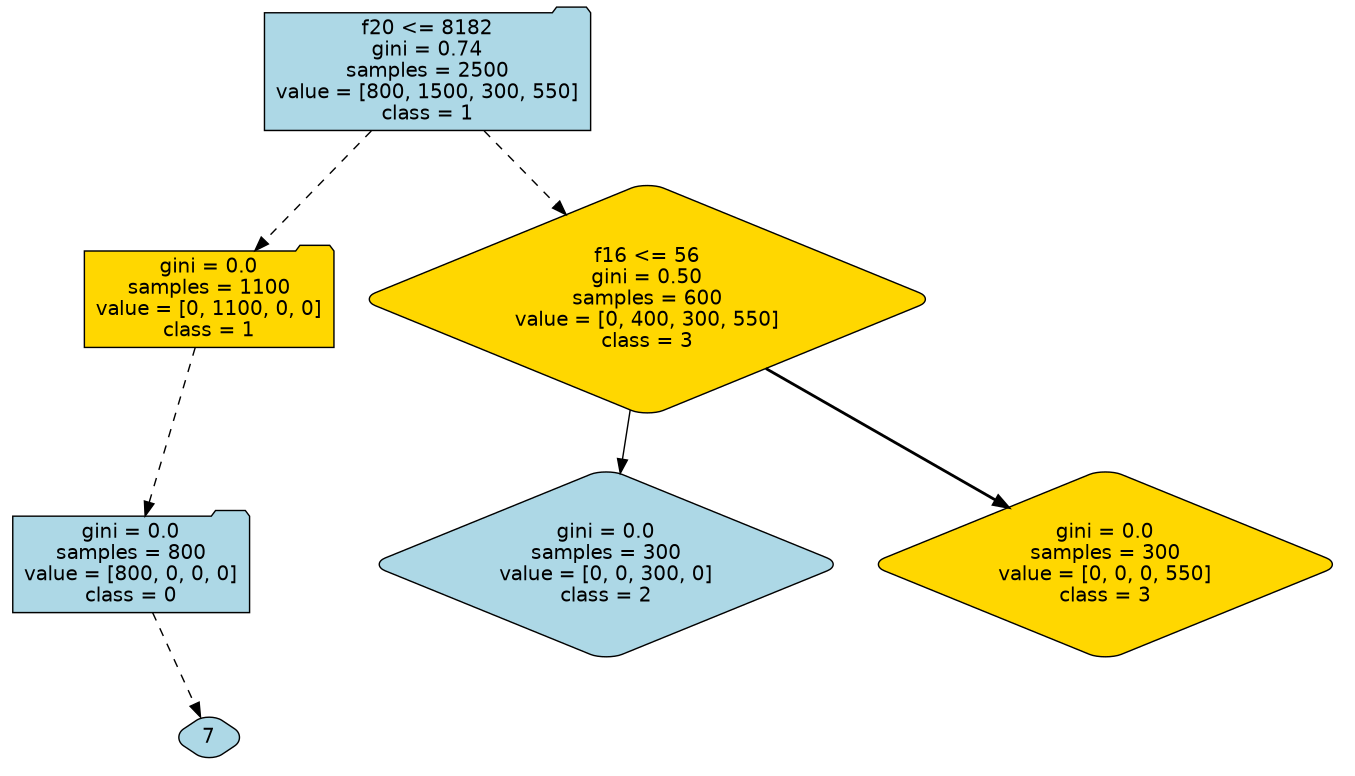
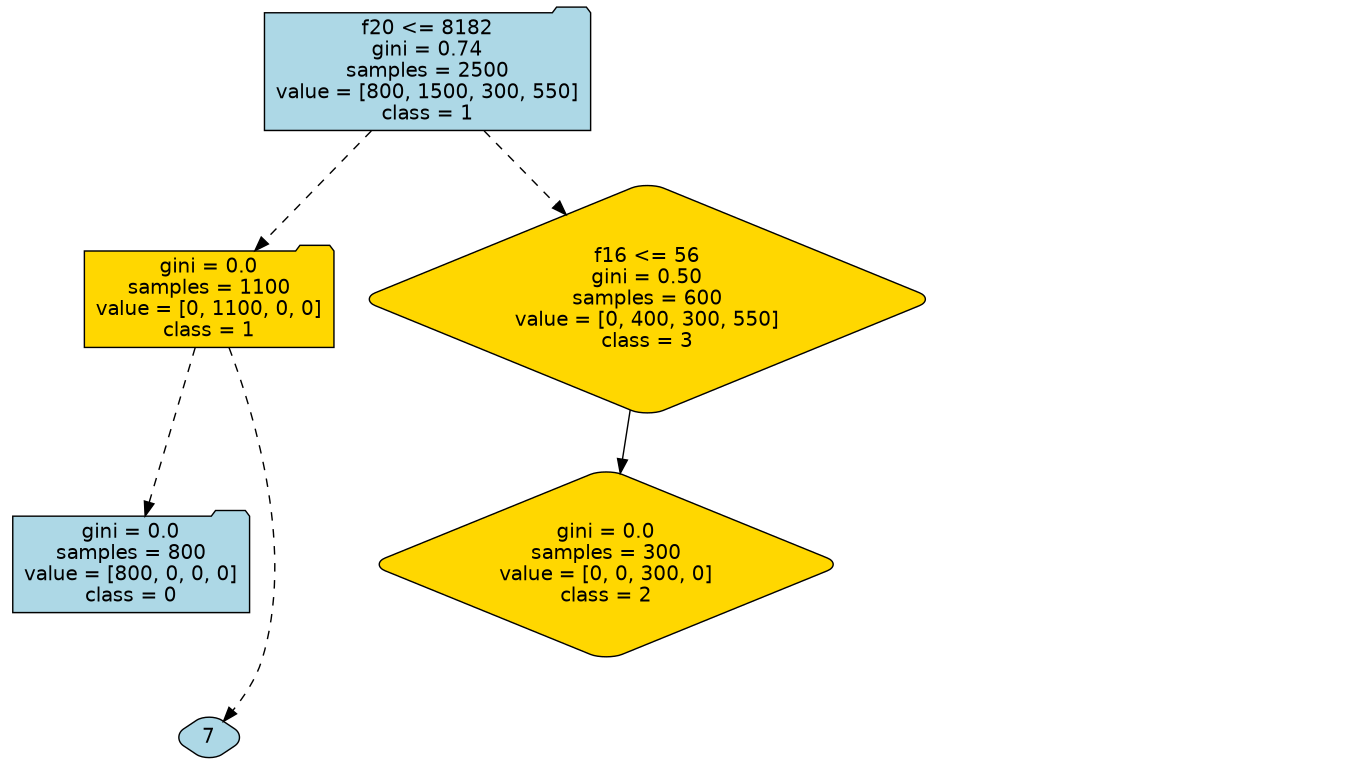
node "gini = 0.0 samples = 300 value = [0, 0, 300, 0] class = 2": fillcolor lightblue -> gold
node "gini = 0.0 samples = 300 value = [0, 0, 0, 550] class = 3": removed
edge "gini = 0.0 samples = 800 value = [800, 0, 0, 0] class = 0" -> "7": now "gini = 0.0 samples = 1100 value = [0, 1100, 0, 0] class = 1" -> "7"
